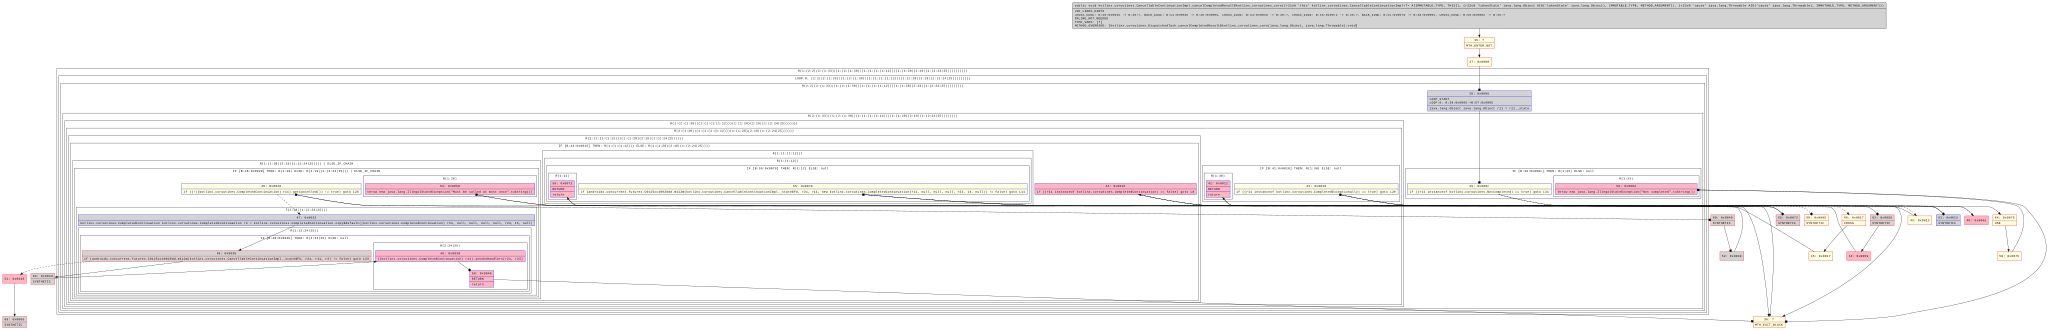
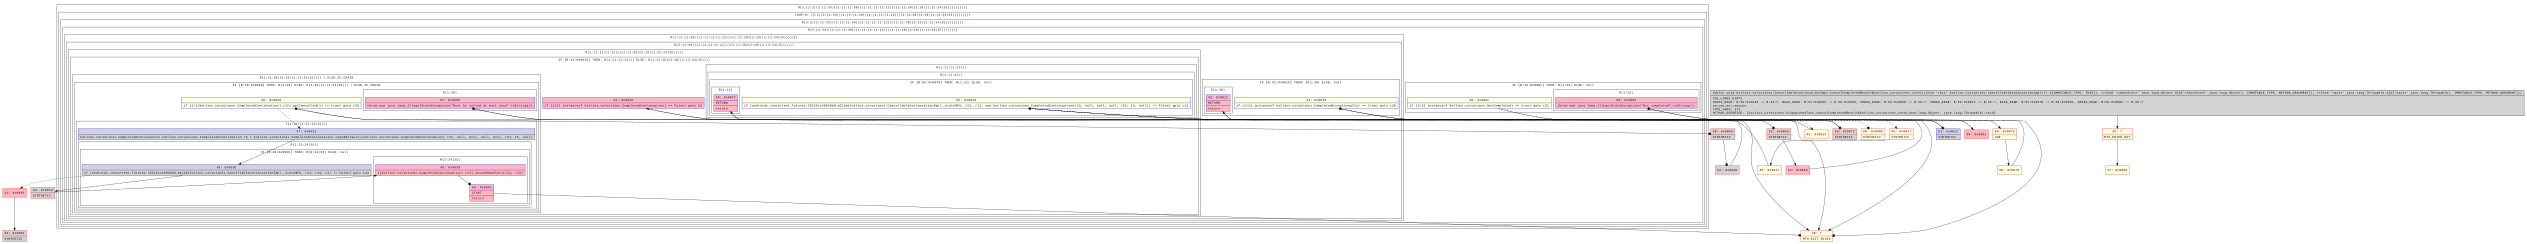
node "38: 0x0005": removed
edge "44: 0x0015" -> "66: 0x0017": now "55: 0x0070" -> "66: 0x0017"
node "66: 0x0017": text "CROSS" -> "SYNTHETIC"
node "48: 0x003b": color red -> blue
node "50: 0x0045": text "RETURN" -> "START"
